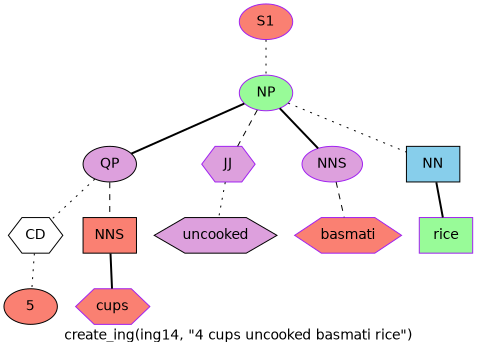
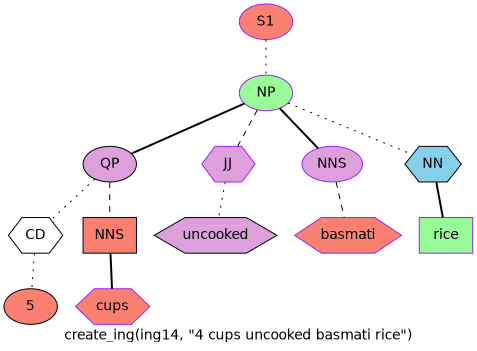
node "NN": shape box -> hexagon
